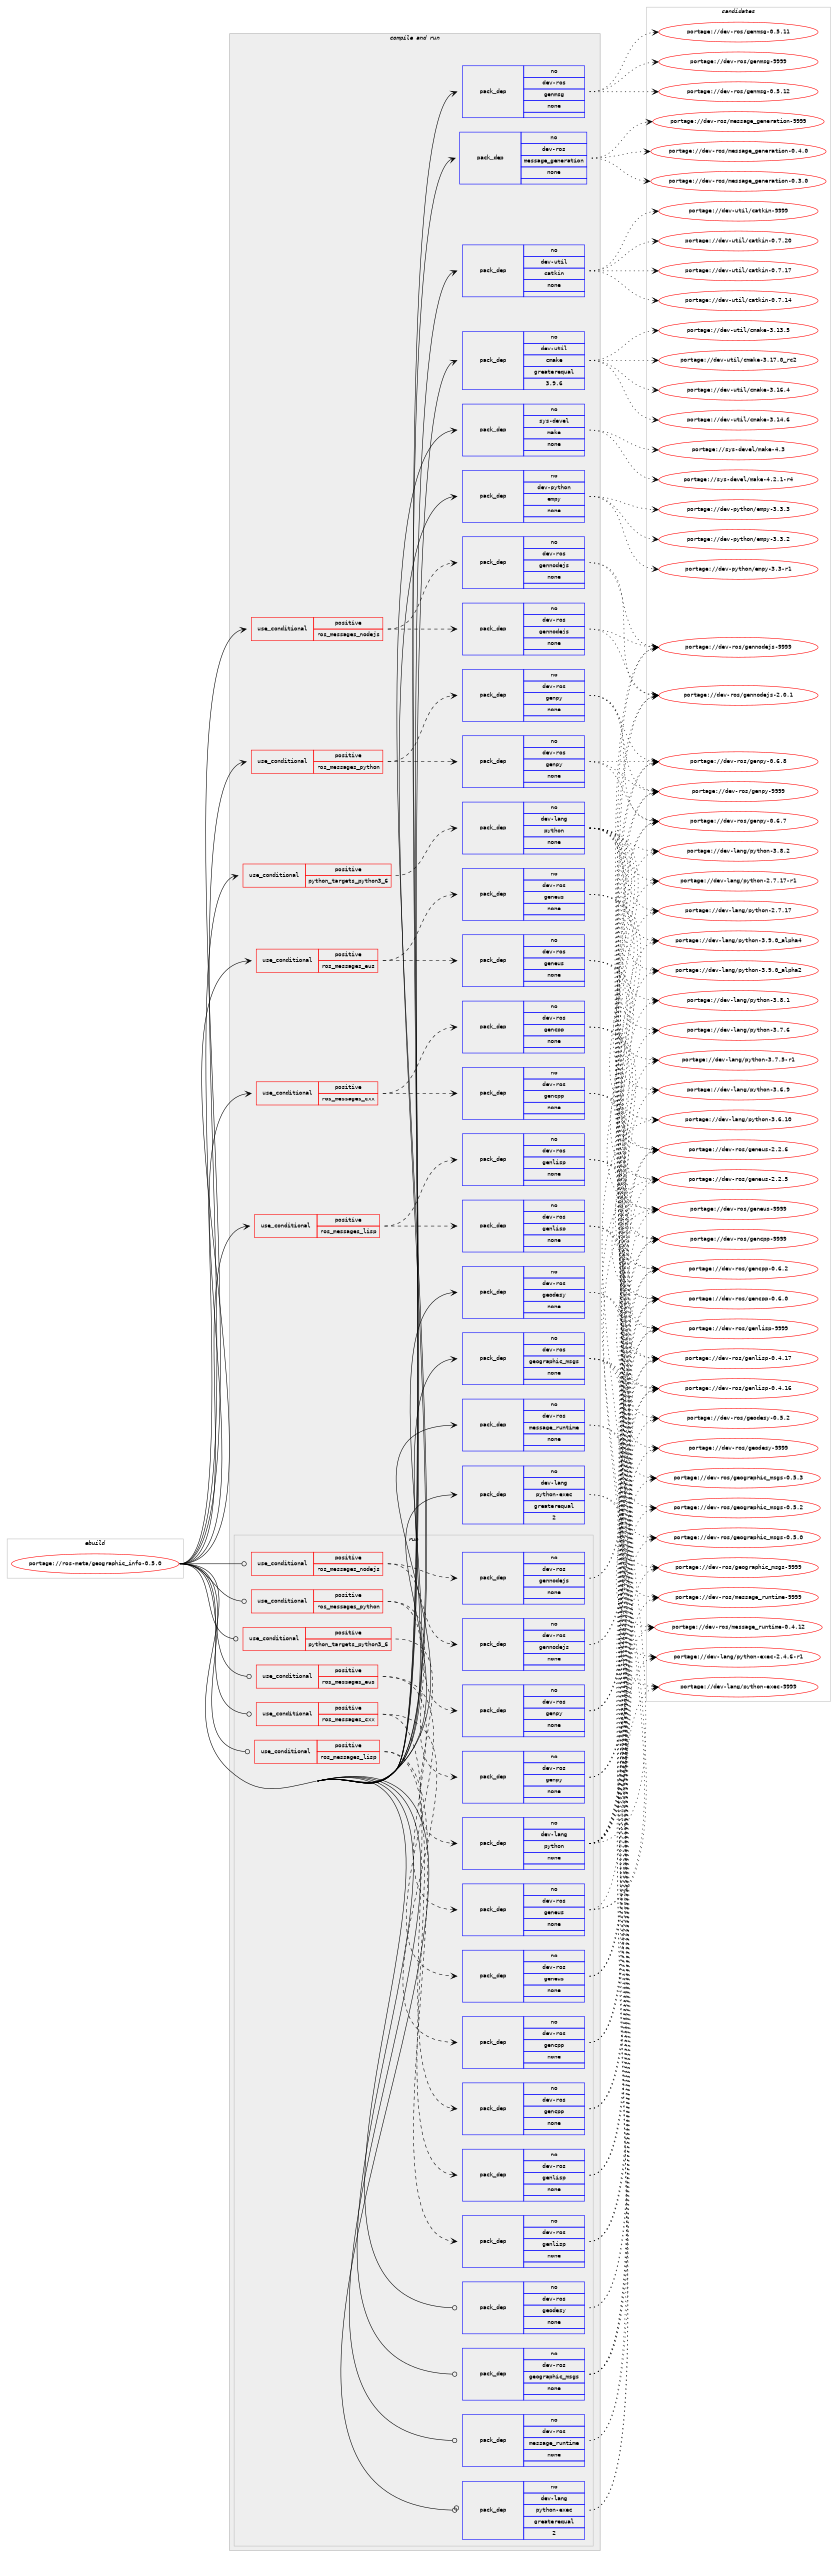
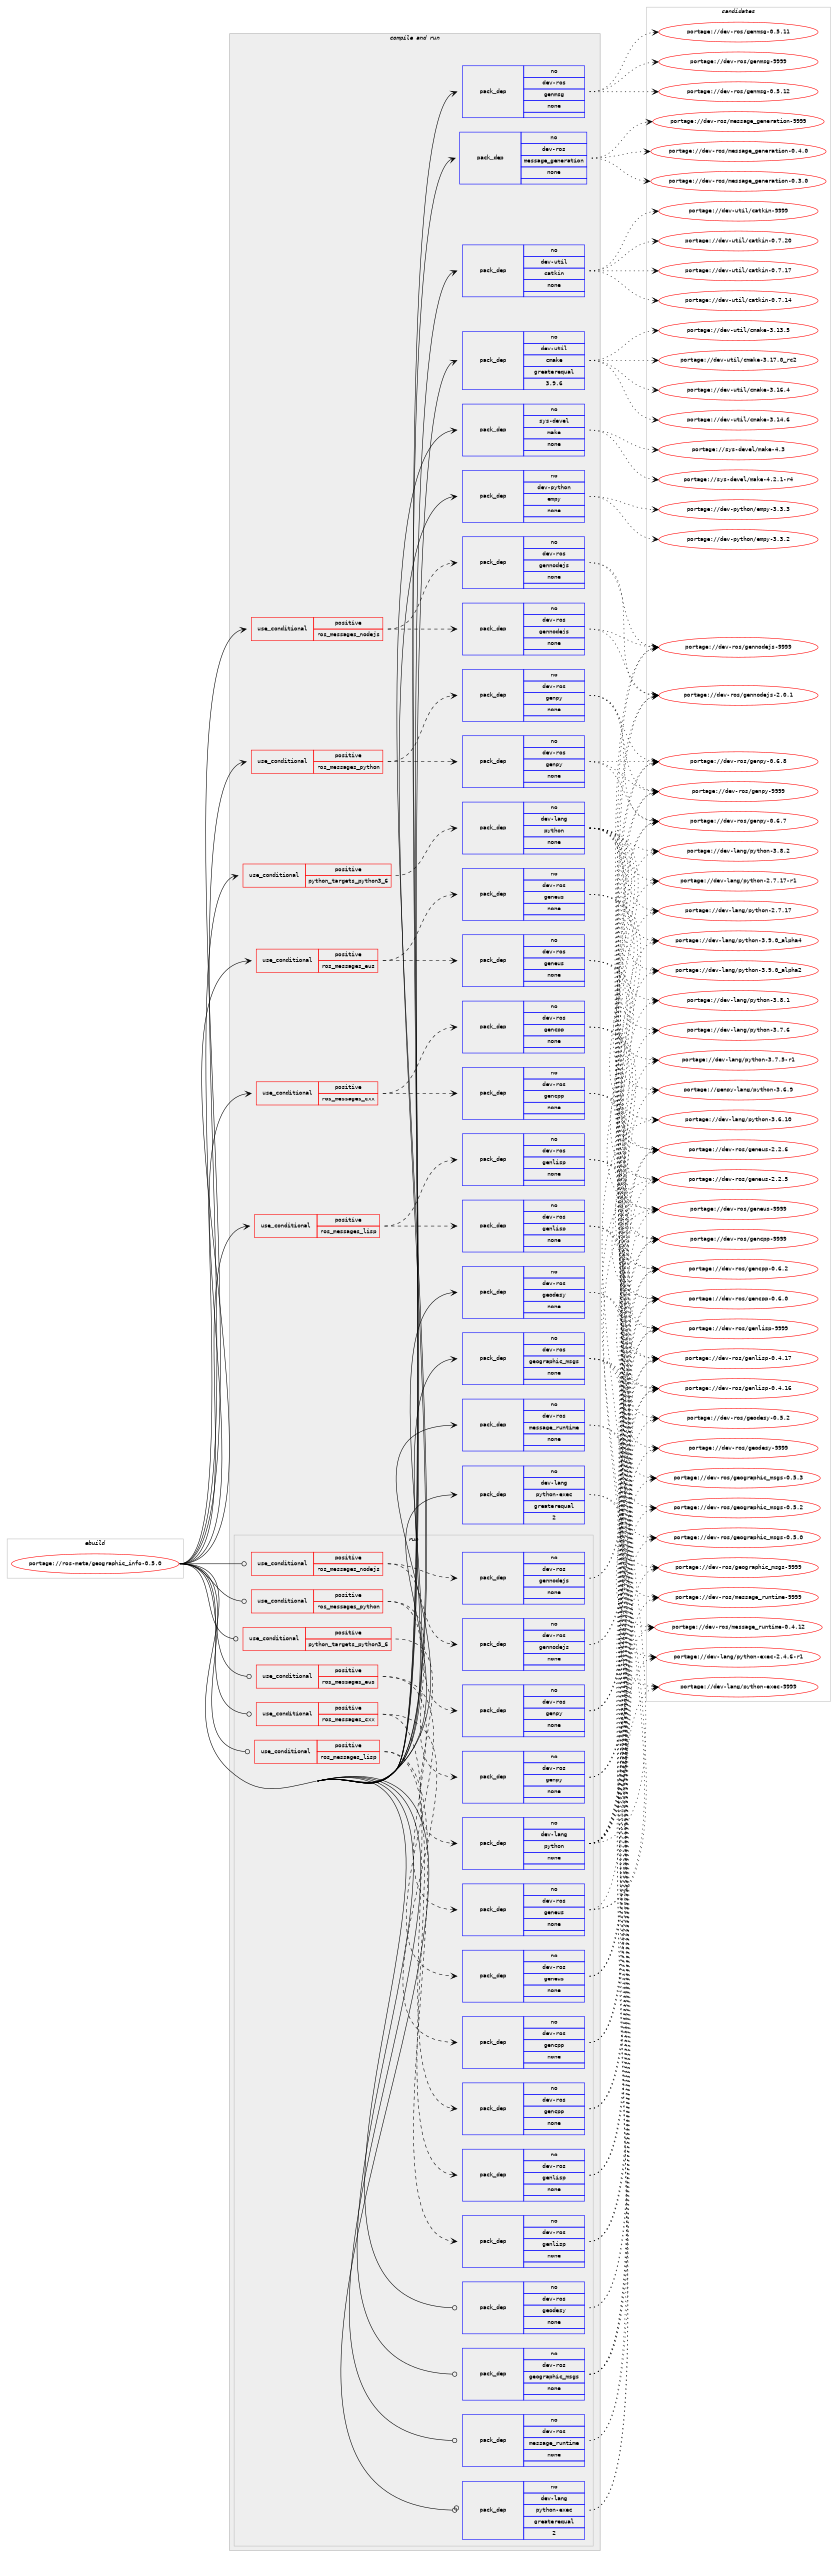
node "portage://dev-python/empy-3.3-r1": removed
node "portage://dev-lang/python-3.6.9": label "portage://dev-lang/python-3.6.9" -> "portage://genpy-lang/python-3.6.9"
